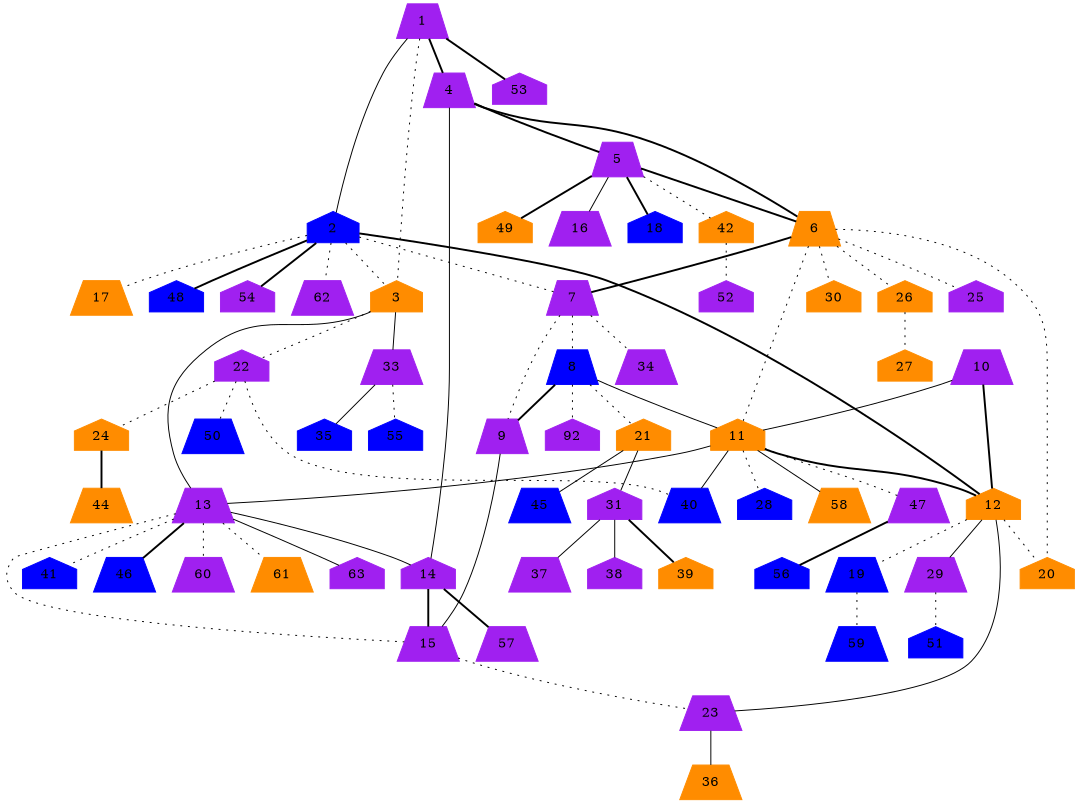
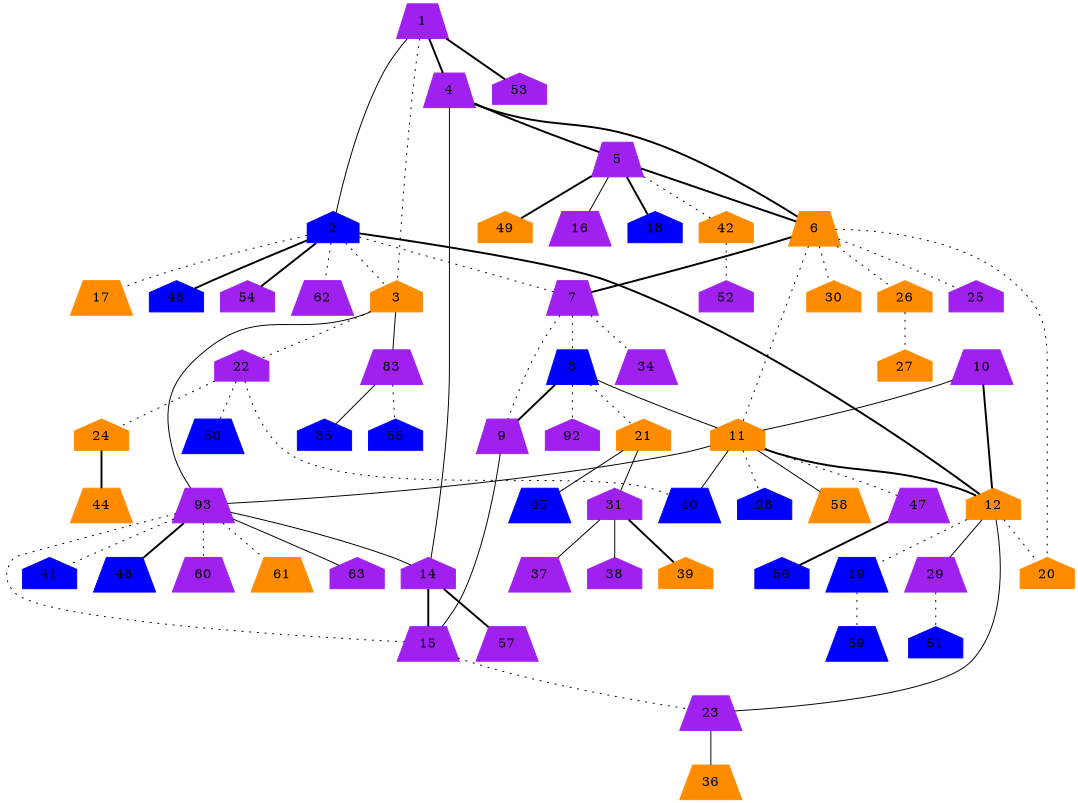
node "33": label "33" -> "83"
node "13": label "13" -> "93"
